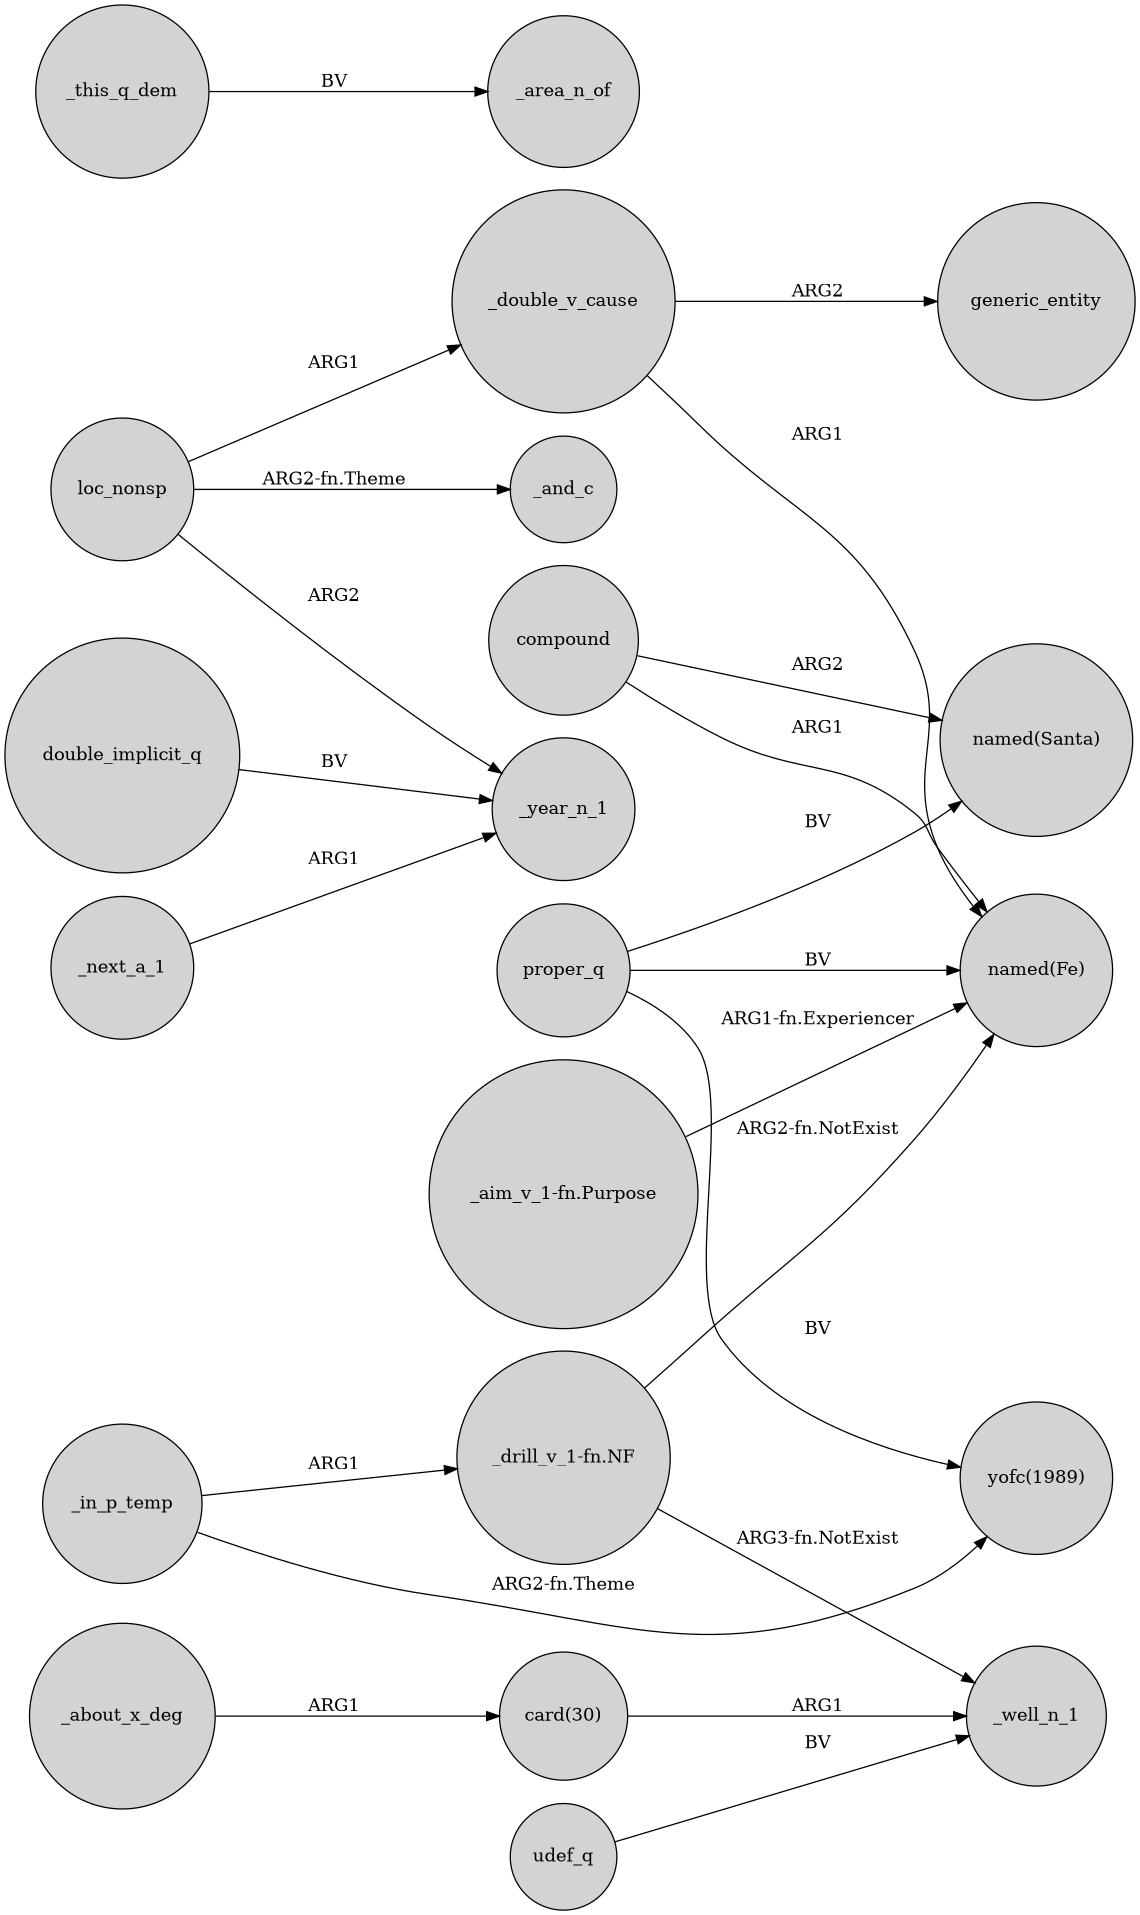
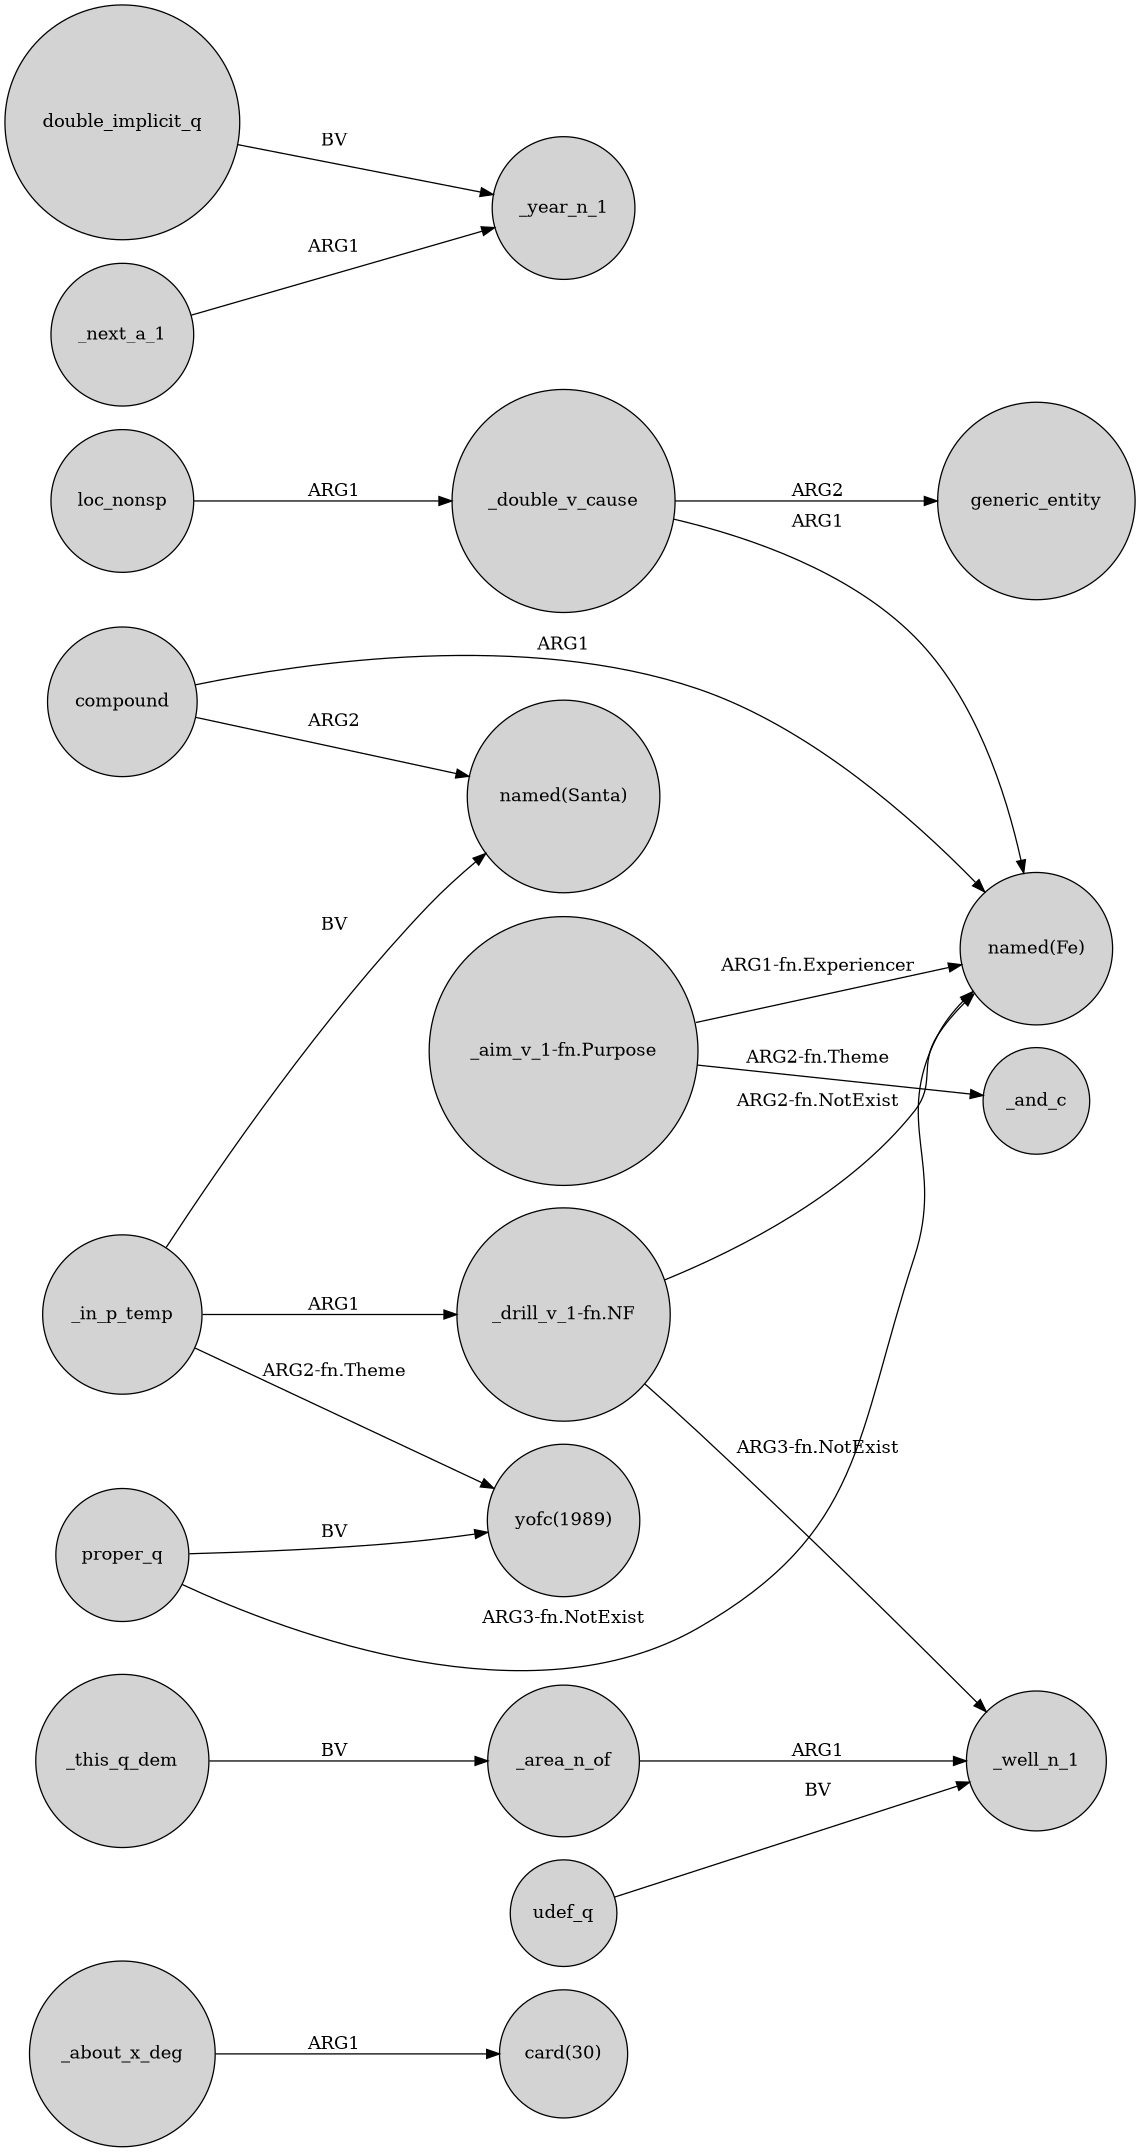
edge "loc_nonsp" -> "_and_c": now "_aim_v_1-fn.Purpose" -> "_and_c"
edge "loc_nonsp" -> "_year_n_1": removed, label "ARG2"
edge "proper_q" -> "named(Santa)": now "_in_p_temp" -> "named(Santa)"
edge "proper_q" -> "named(Fe)": label "BV" -> "ARG3-fn.NotExist"
edge "card(30)" -> "_well_n_1": now "_area_n_of" -> "_well_n_1"
